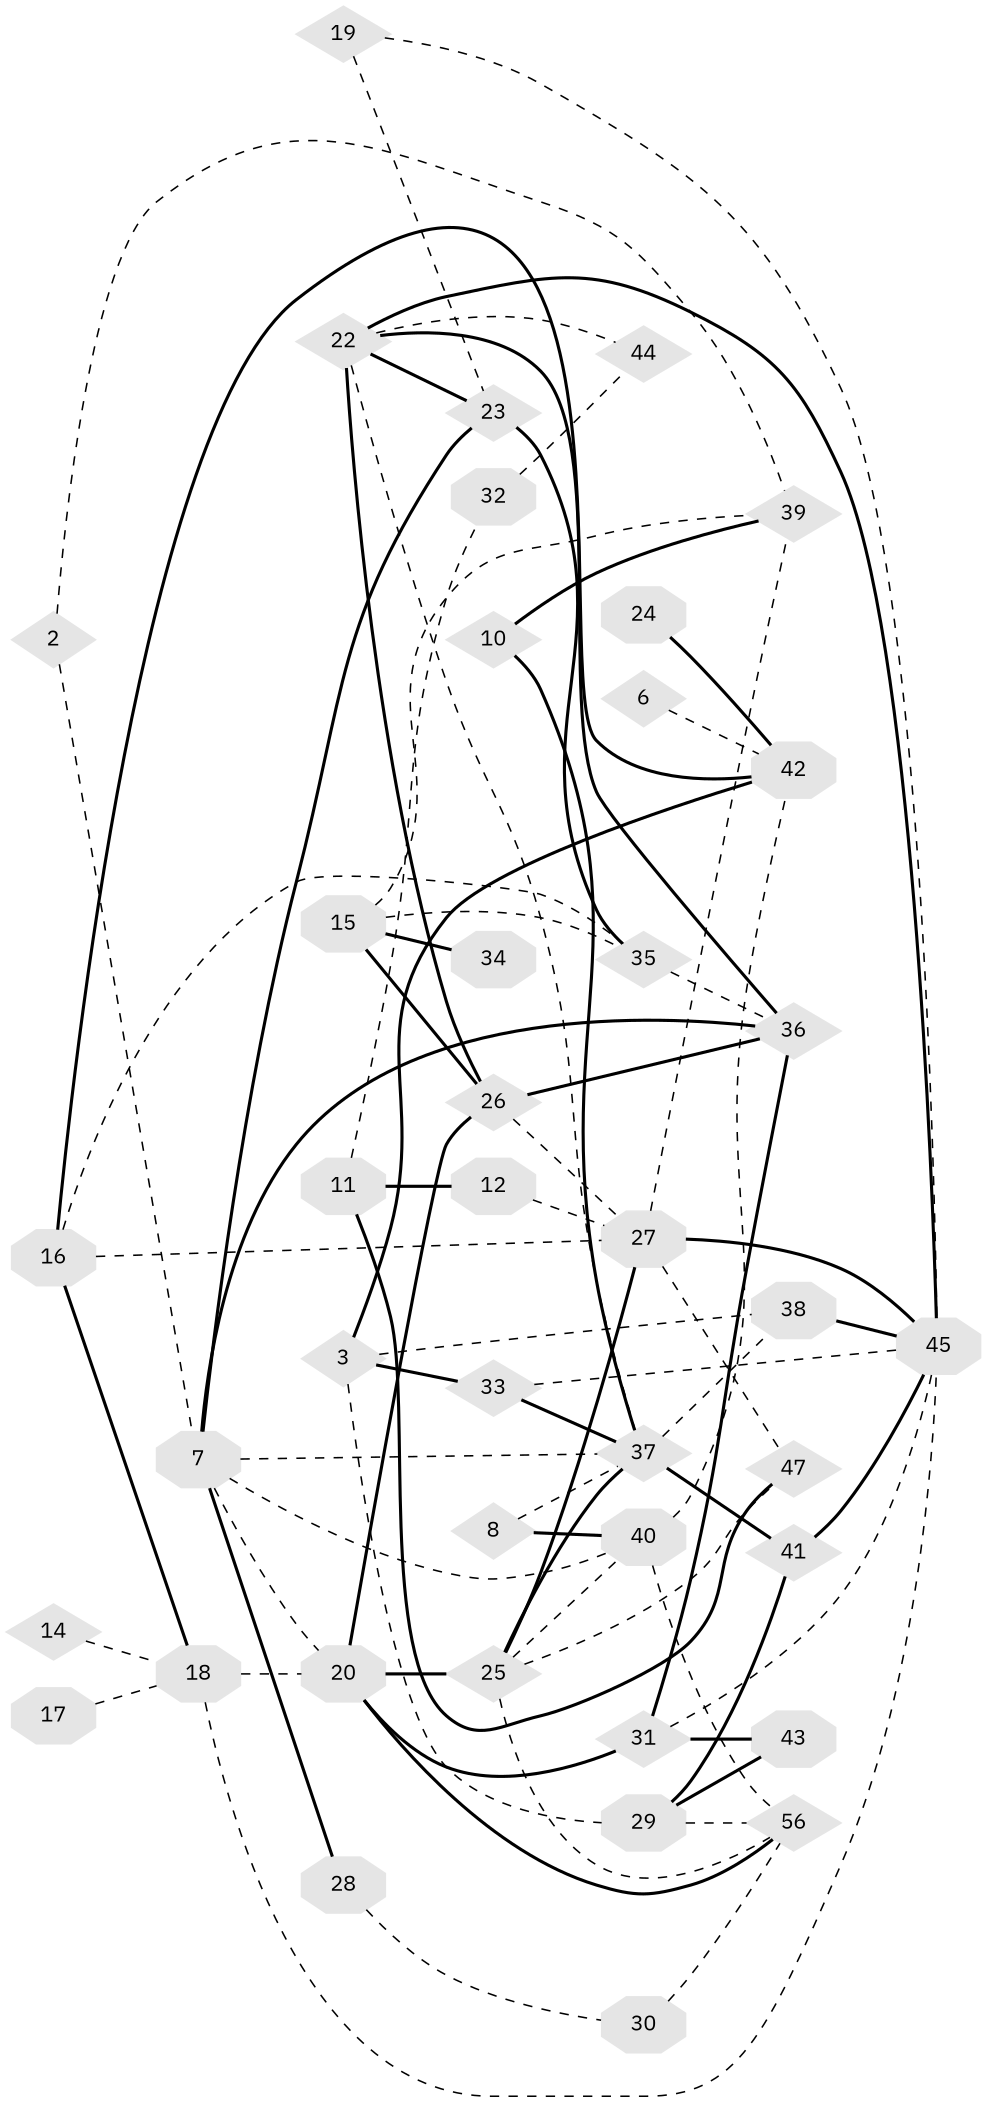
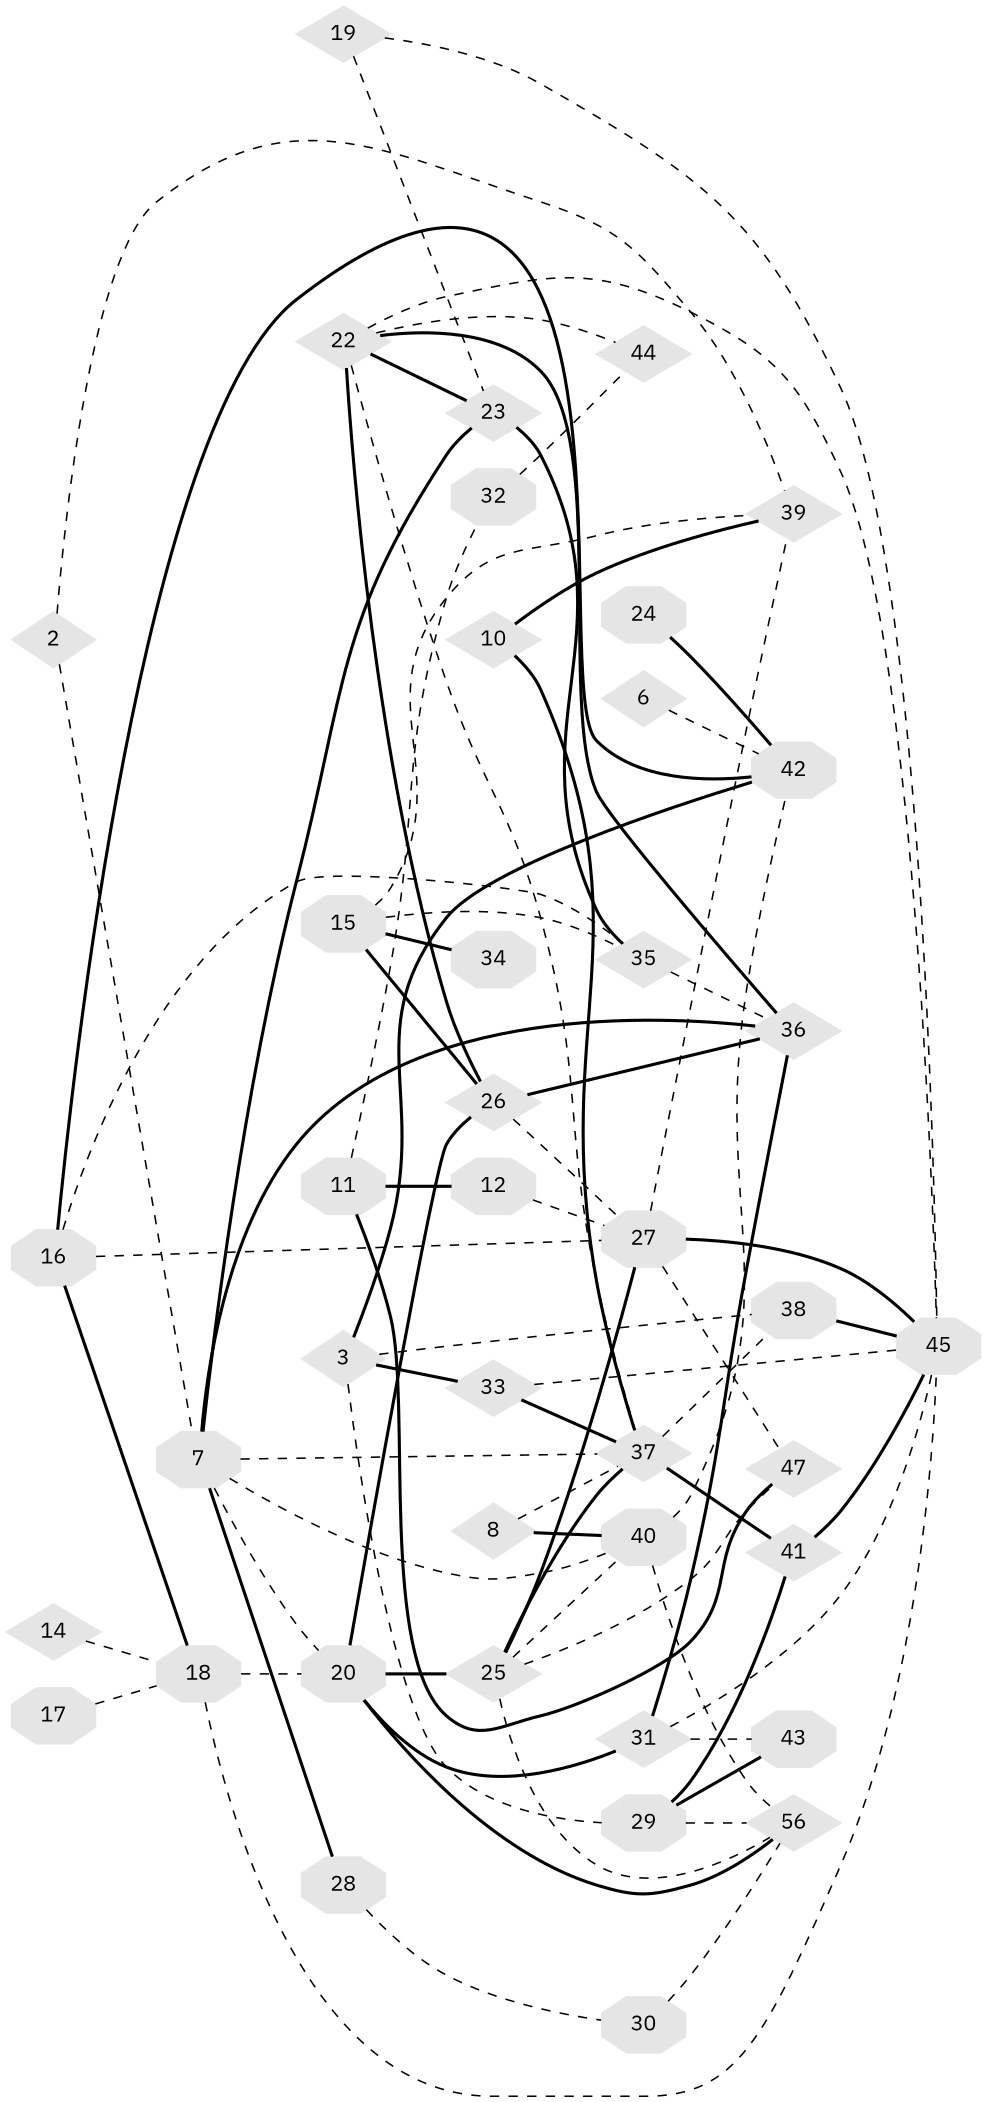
edge "22" -- "45": style bold -> dashed
edge "31" -- "43": style bold -> dashed
